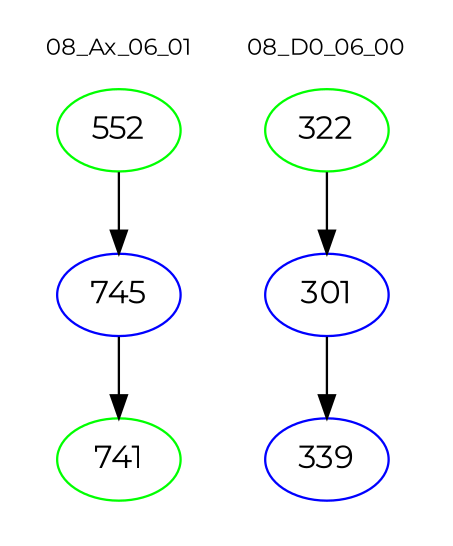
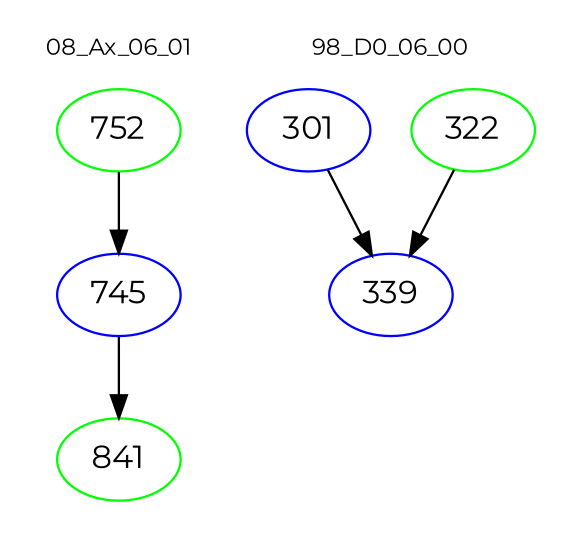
cluster "08_D0_06_00": label "08_D0_06_00" -> "98_D0_06_00"
node "552": label "552" -> "752"
edge "322" -> "301": now "322" -> "339"
node "741": label "741" -> "841"
